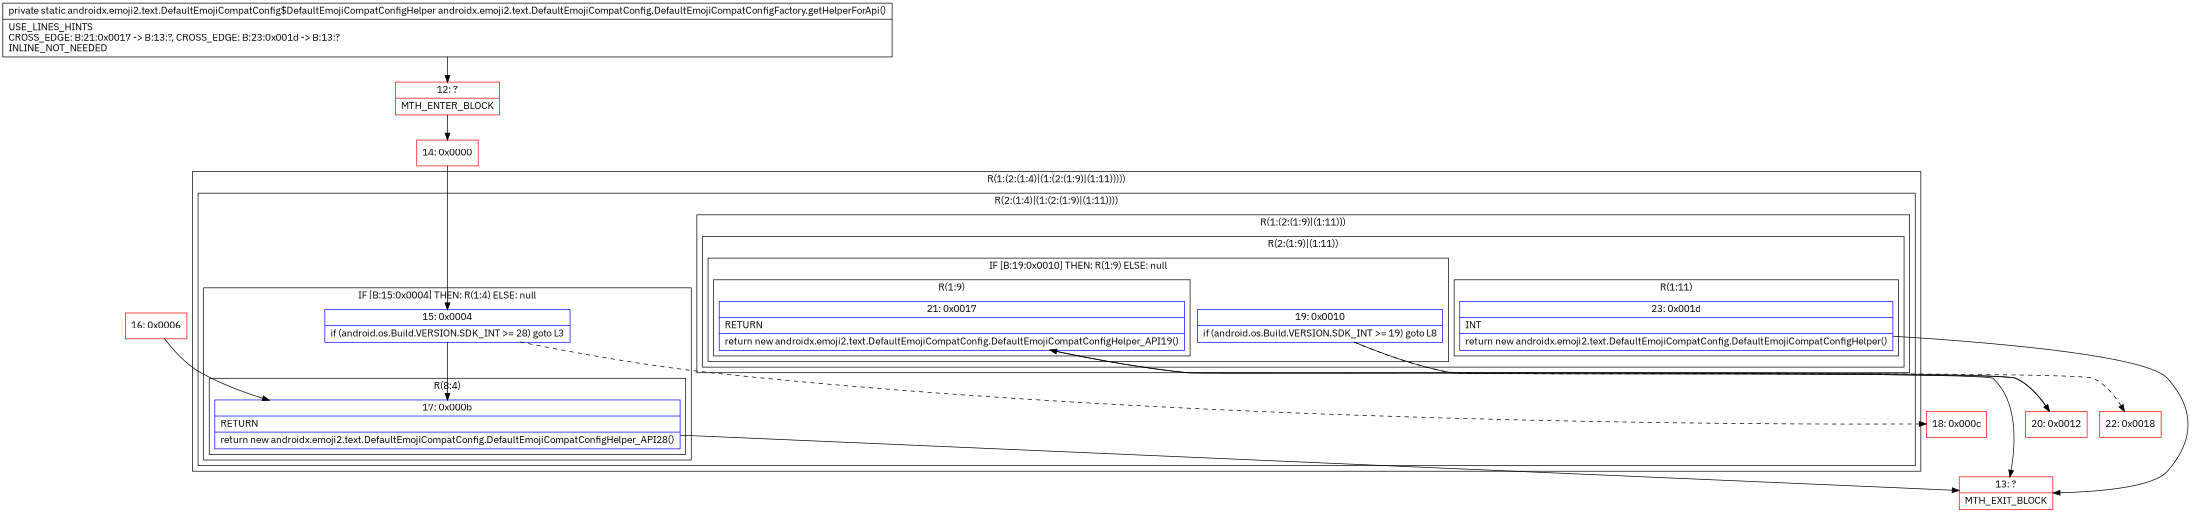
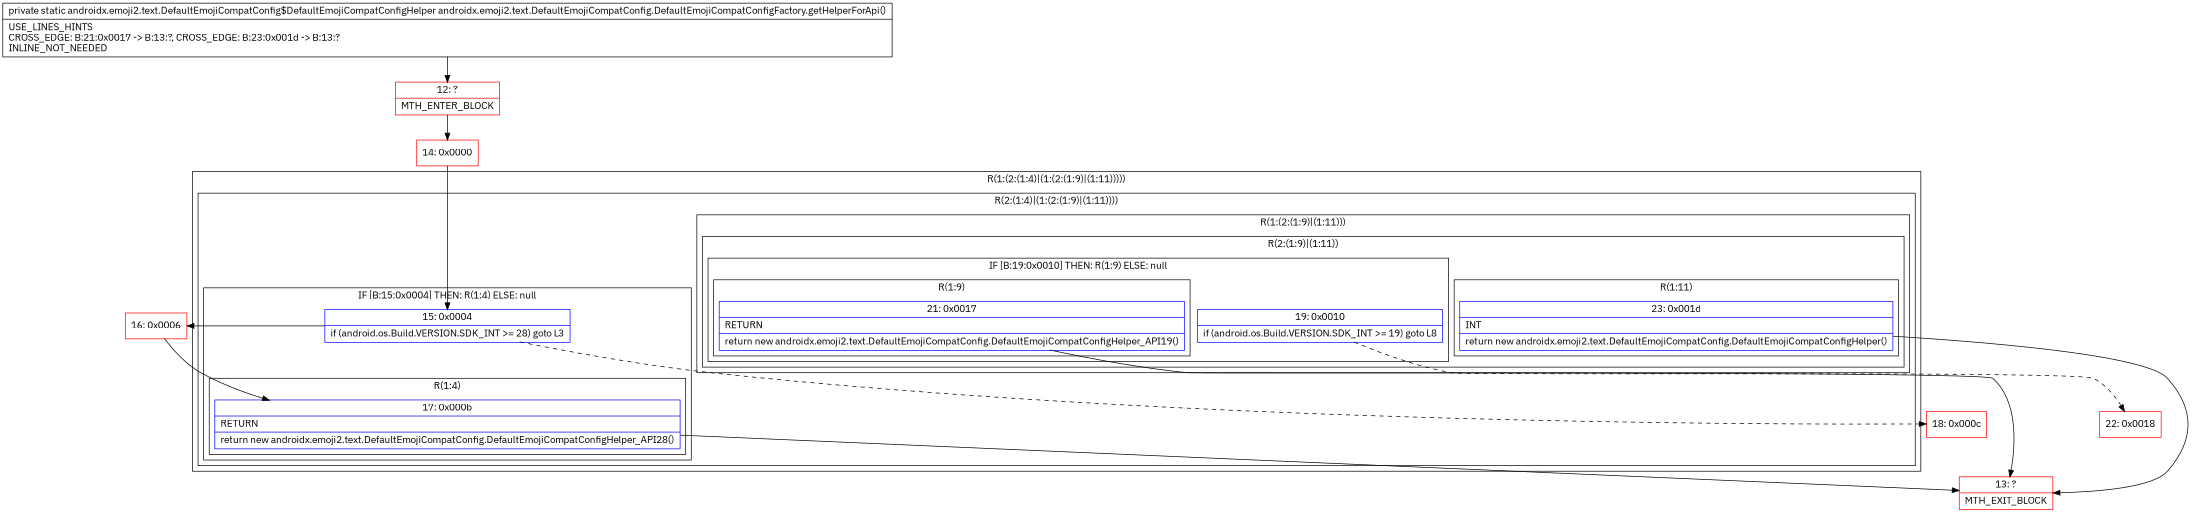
edge "15: 0x0004" -> "17: 0x000b": now "15: 0x0004" -> "16: 0x0006"
cluster "R(8:4)": label "R(8:4)" -> "R(1:4)"
node "20: 0x0012": removed
